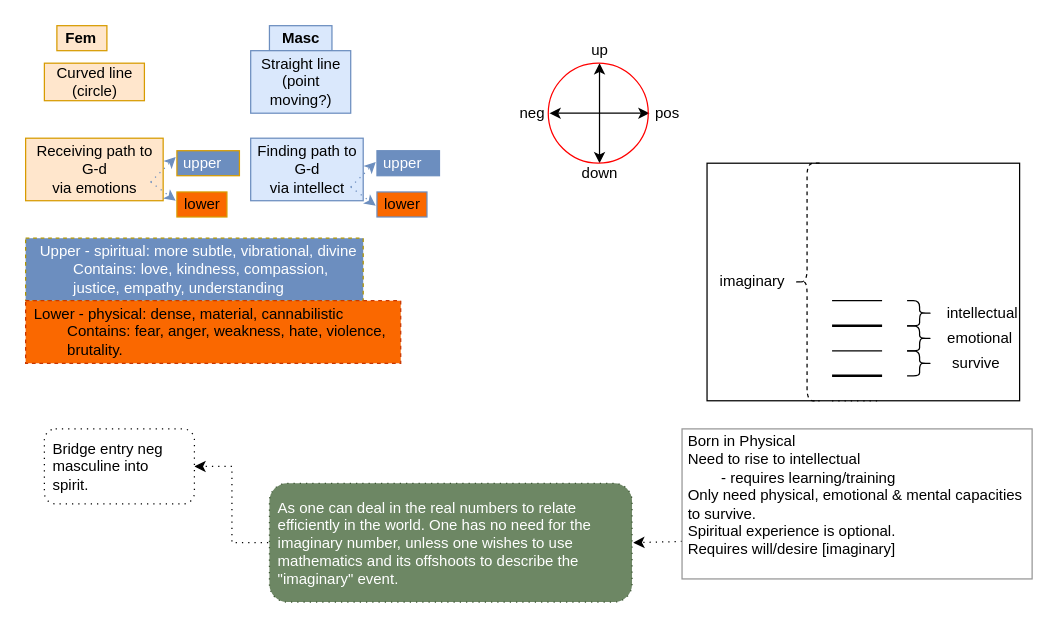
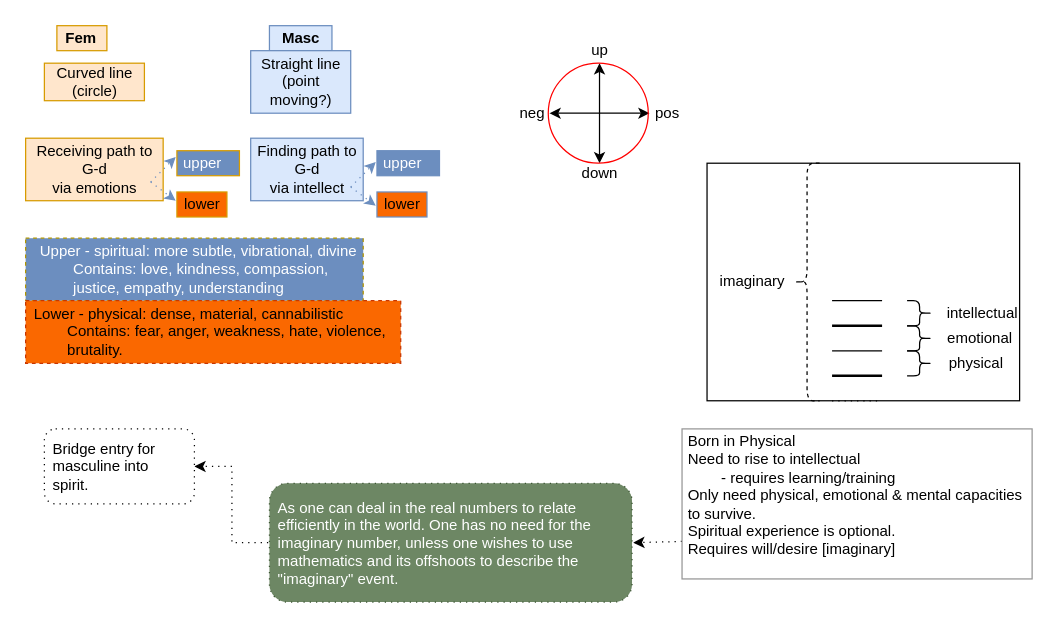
node "survive": label "survive" -> "physical"
node "Bridge entry neg masculine into spirit.": label "Bridge entry neg masculine into spirit." -> "Bridge entry for masculine into spirit."
